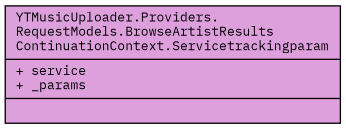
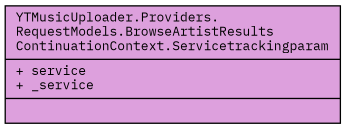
node "YTMusicUploader.Providers.": text "+ _params" -> "+ _service"
